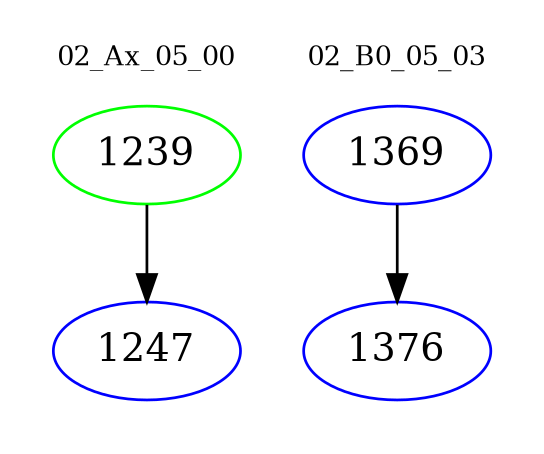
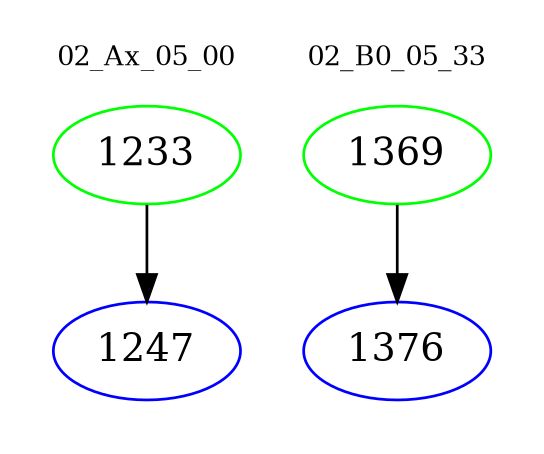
cluster "02_B0_05_03": label "02_B0_05_03" -> "02_B0_05_33"
node "1239": label "1239" -> "1233"
node "1369": color blue -> green
